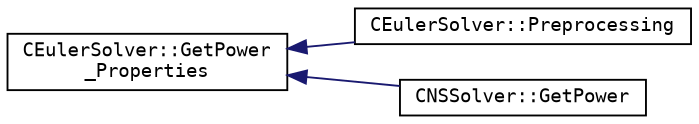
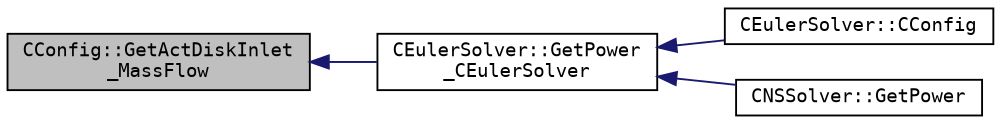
node "CEulerSolver::Preprocessing": label "CEulerSolver::Preprocessing" -> "CEulerSolver::CConfig"
node "CEulerSolver::GetPower _Properties": label "CEulerSolver::GetPower _Properties" -> "CEulerSolver::GetPower _CEulerSolver"
node "CConfig::GetActDiskInlet _MassFlow": added
